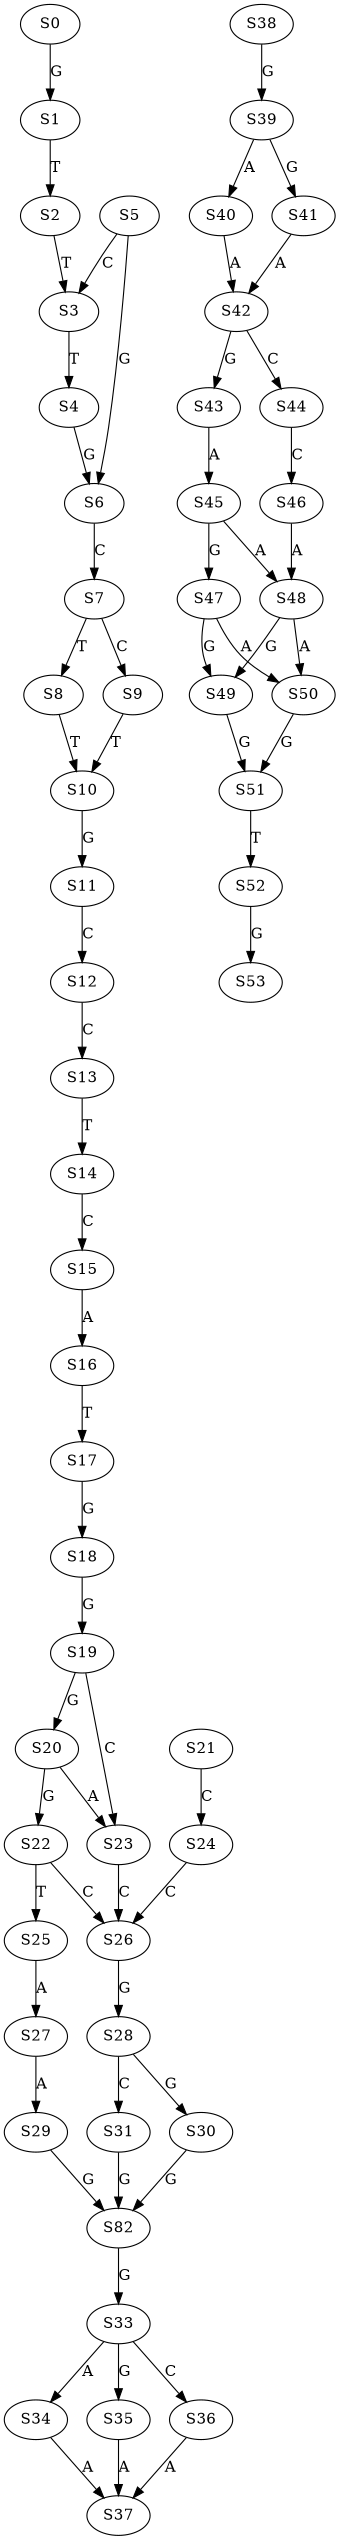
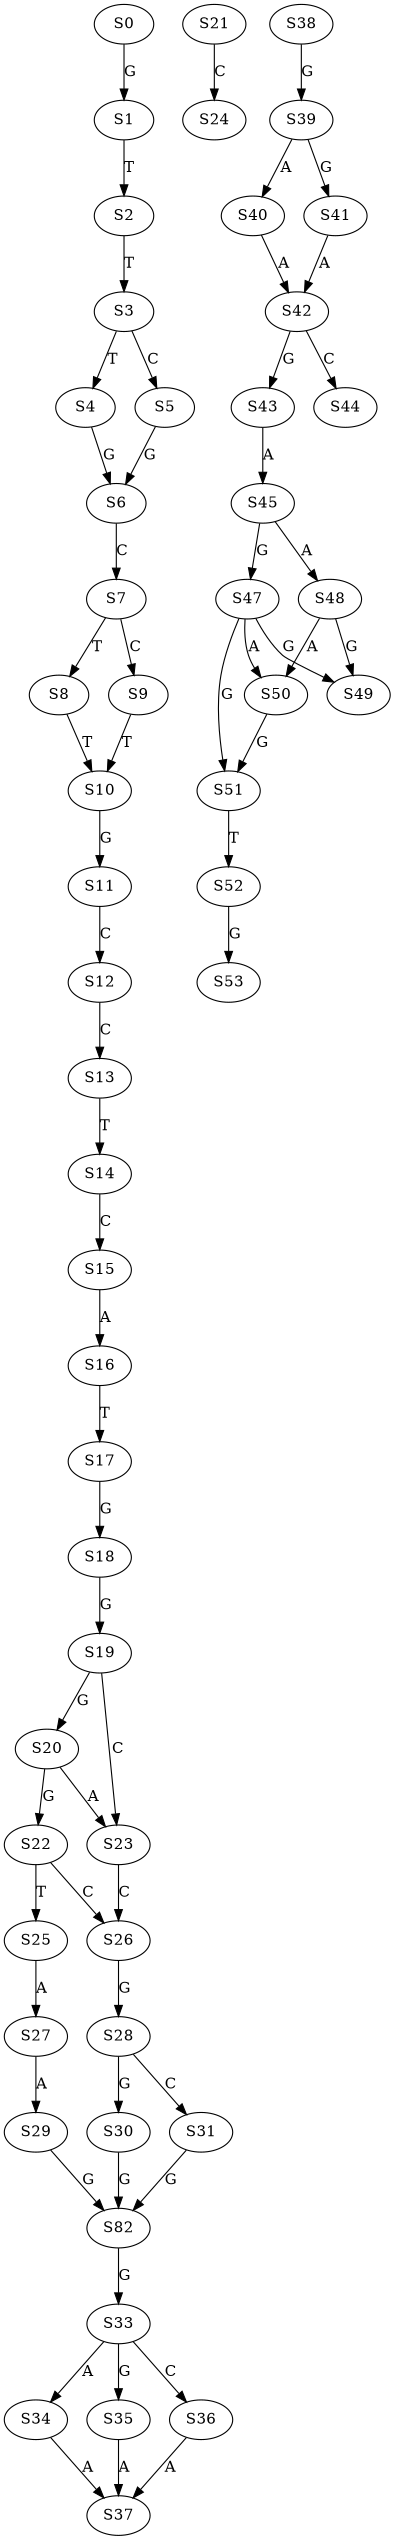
edge "S5" -> "S3": reversed
node "S46": removed
edge "S49" -> "S51": now "S47" -> "S51"
edge "S24" -> "S26": removed, label "C"
